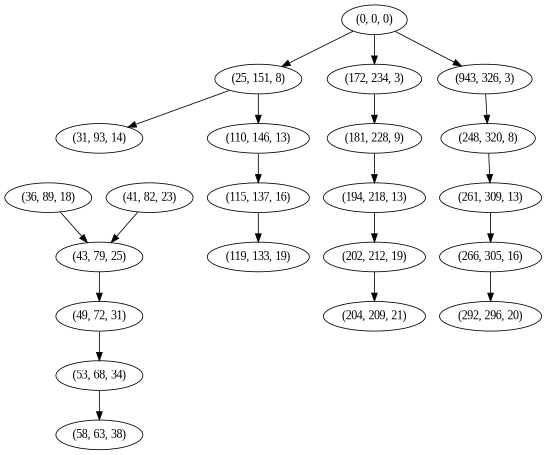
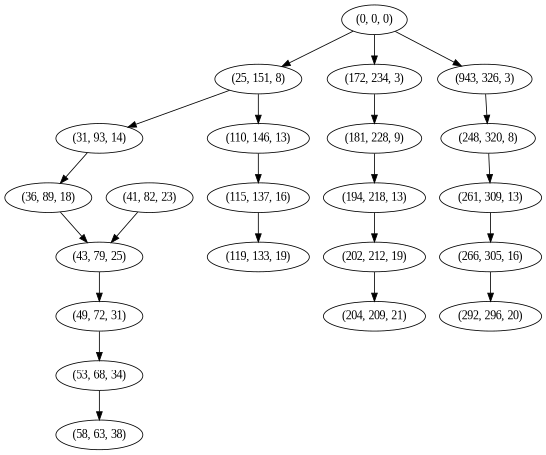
edge "(31, 93, 14)" -> "(36, 89, 18)": added
